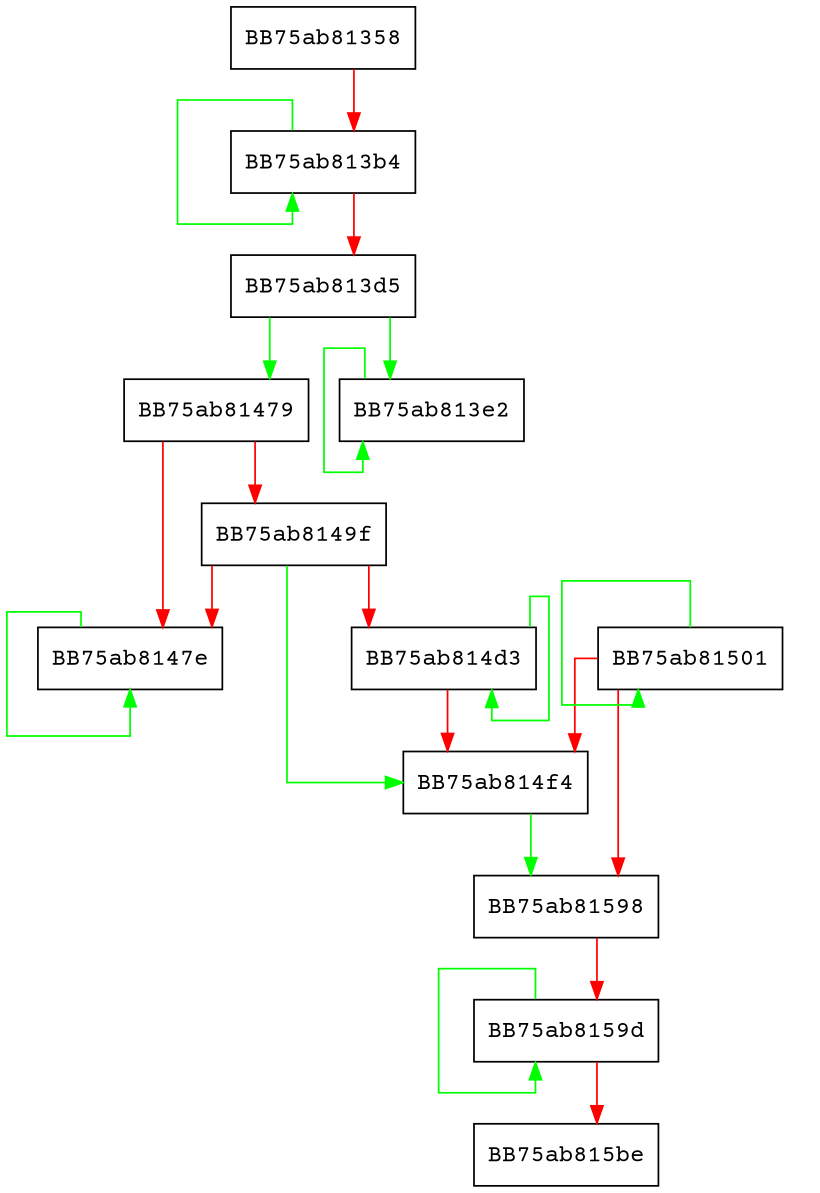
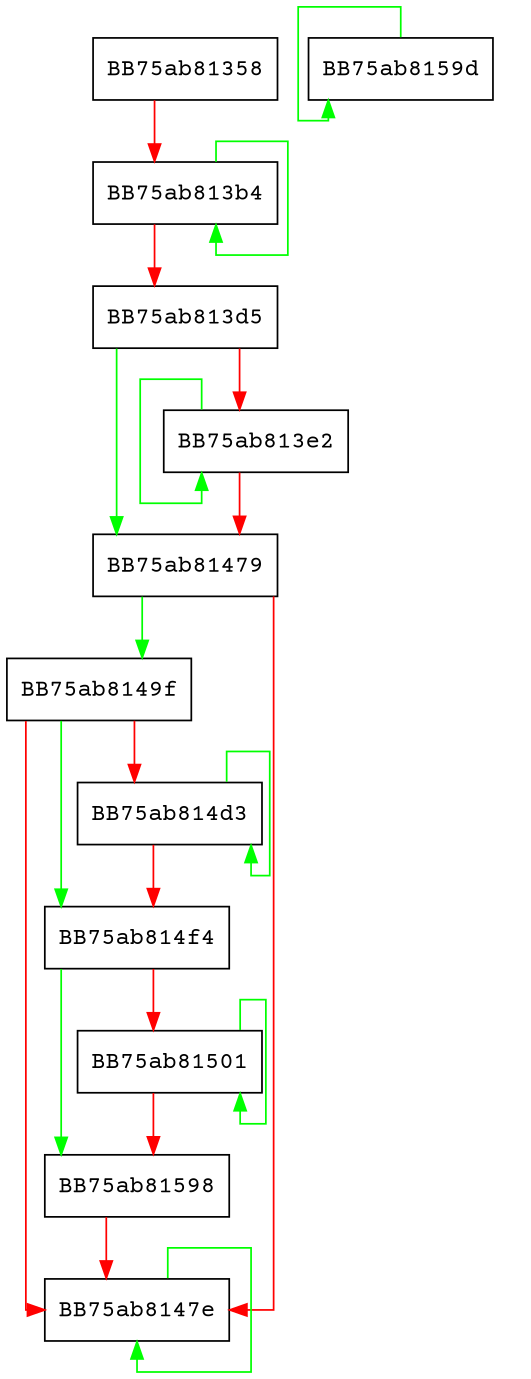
edge "BB75ab813d5" -> "BB75ab813e2": color green -> red
edge "BB75ab81479" -> "BB75ab8149f": color red -> green
edge "BB75ab813e2" -> "BB75ab81479": added
edge "BB75ab81501" -> "BB75ab814f4": reversed
edge "BB75ab81598" -> "BB75ab8159d": now "BB75ab81598" -> "BB75ab8147e"
node "BB75ab815be": removed
